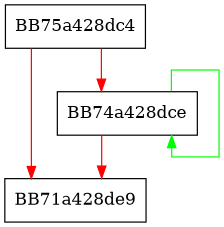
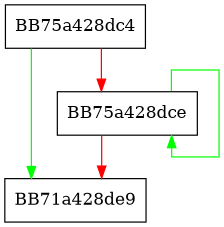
edge "BB75a428dc4" -> "BB71a428de9": color red -> green
node "BB74a428dce": label "BB74a428dce" -> "BB75a428dce"
